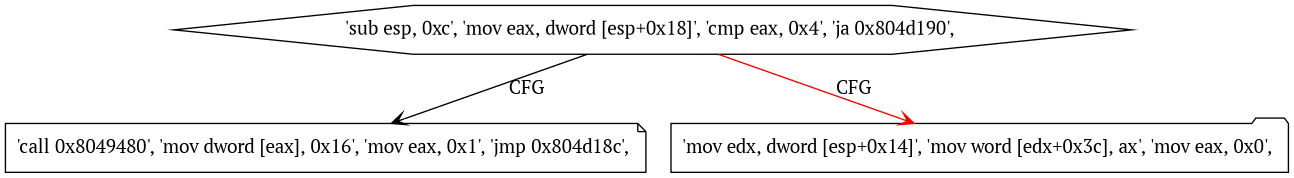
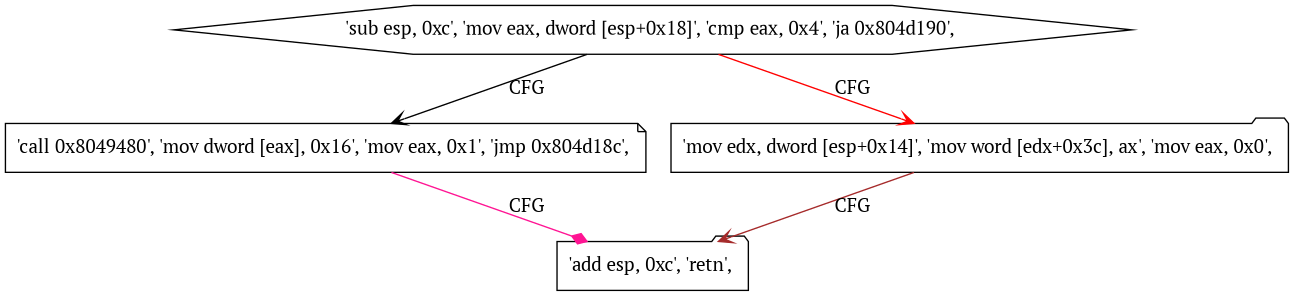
node "'add esp, 0xc', 'retn',": added
